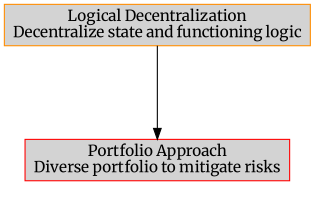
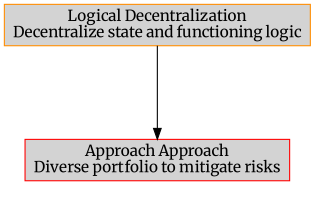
node "Portfolio Approach Diverse portfolio to mitigate risks": label "Portfolio Approach Diverse portfolio to mitigate risks" -> "Approach Approach Diverse portfolio to mitigate risks"
